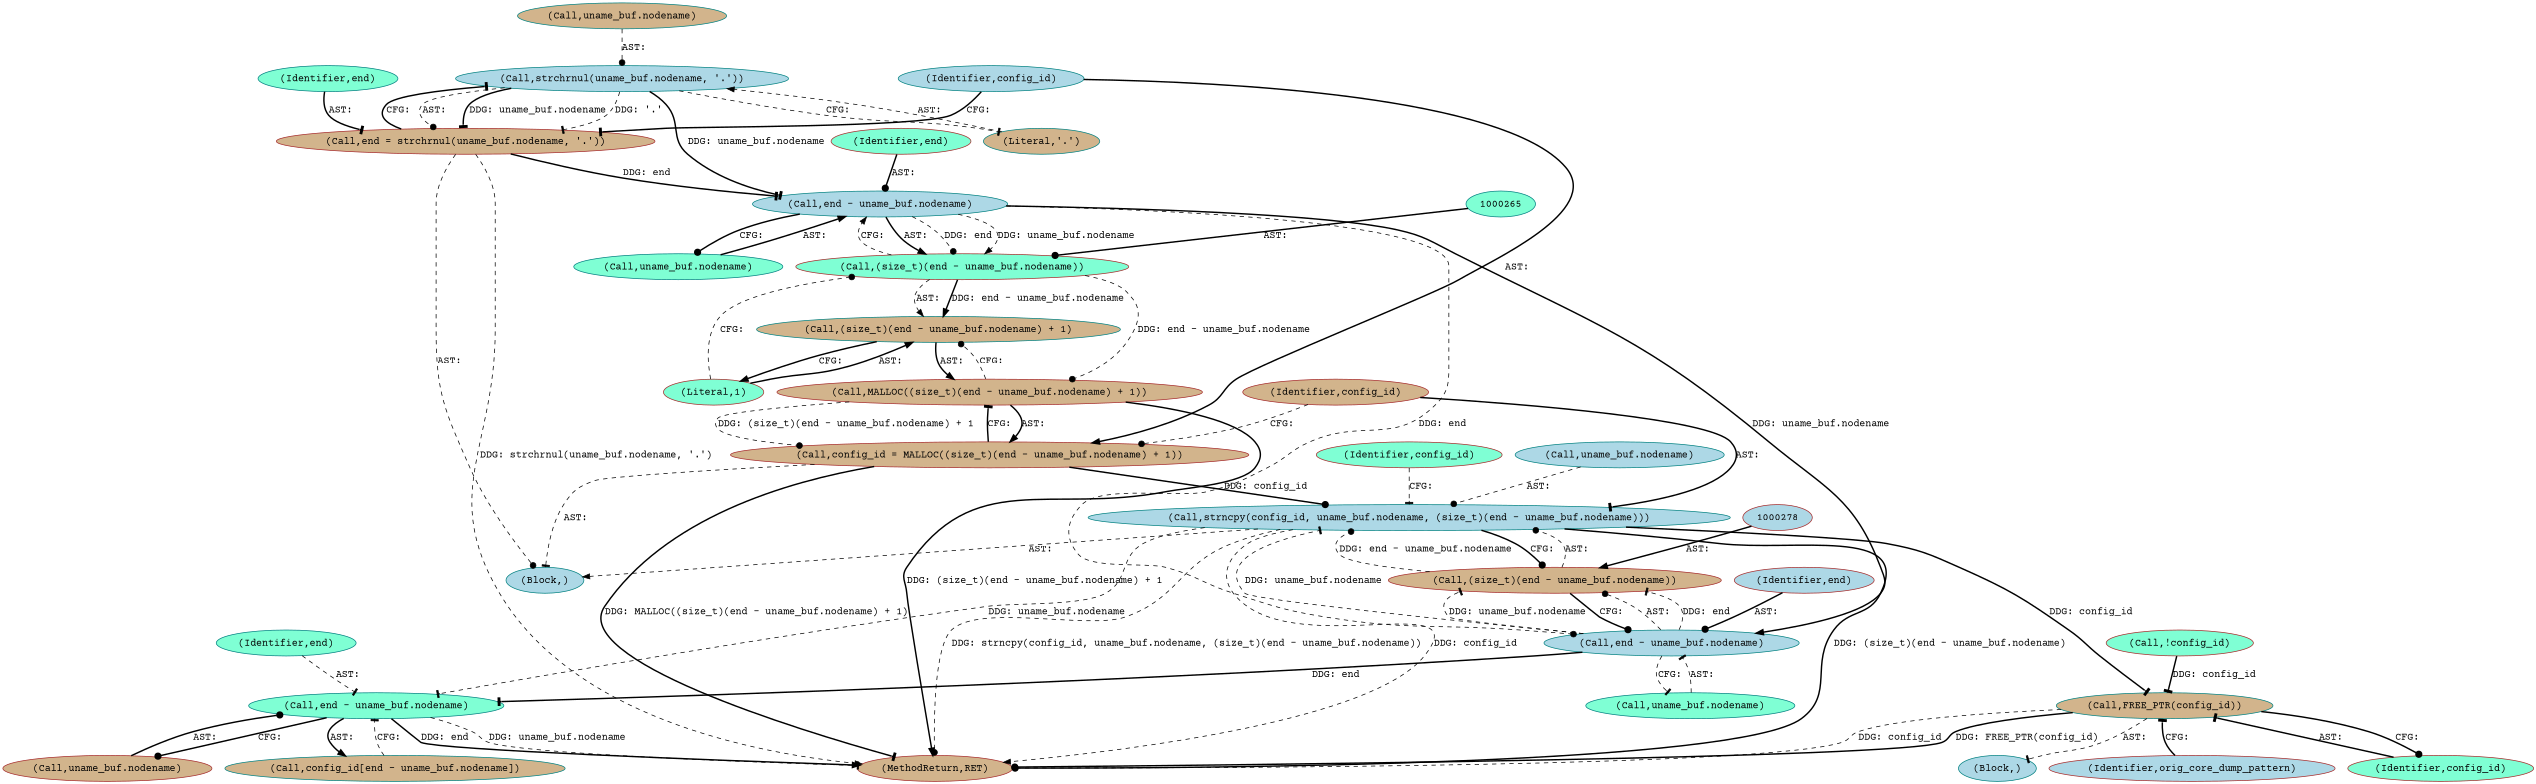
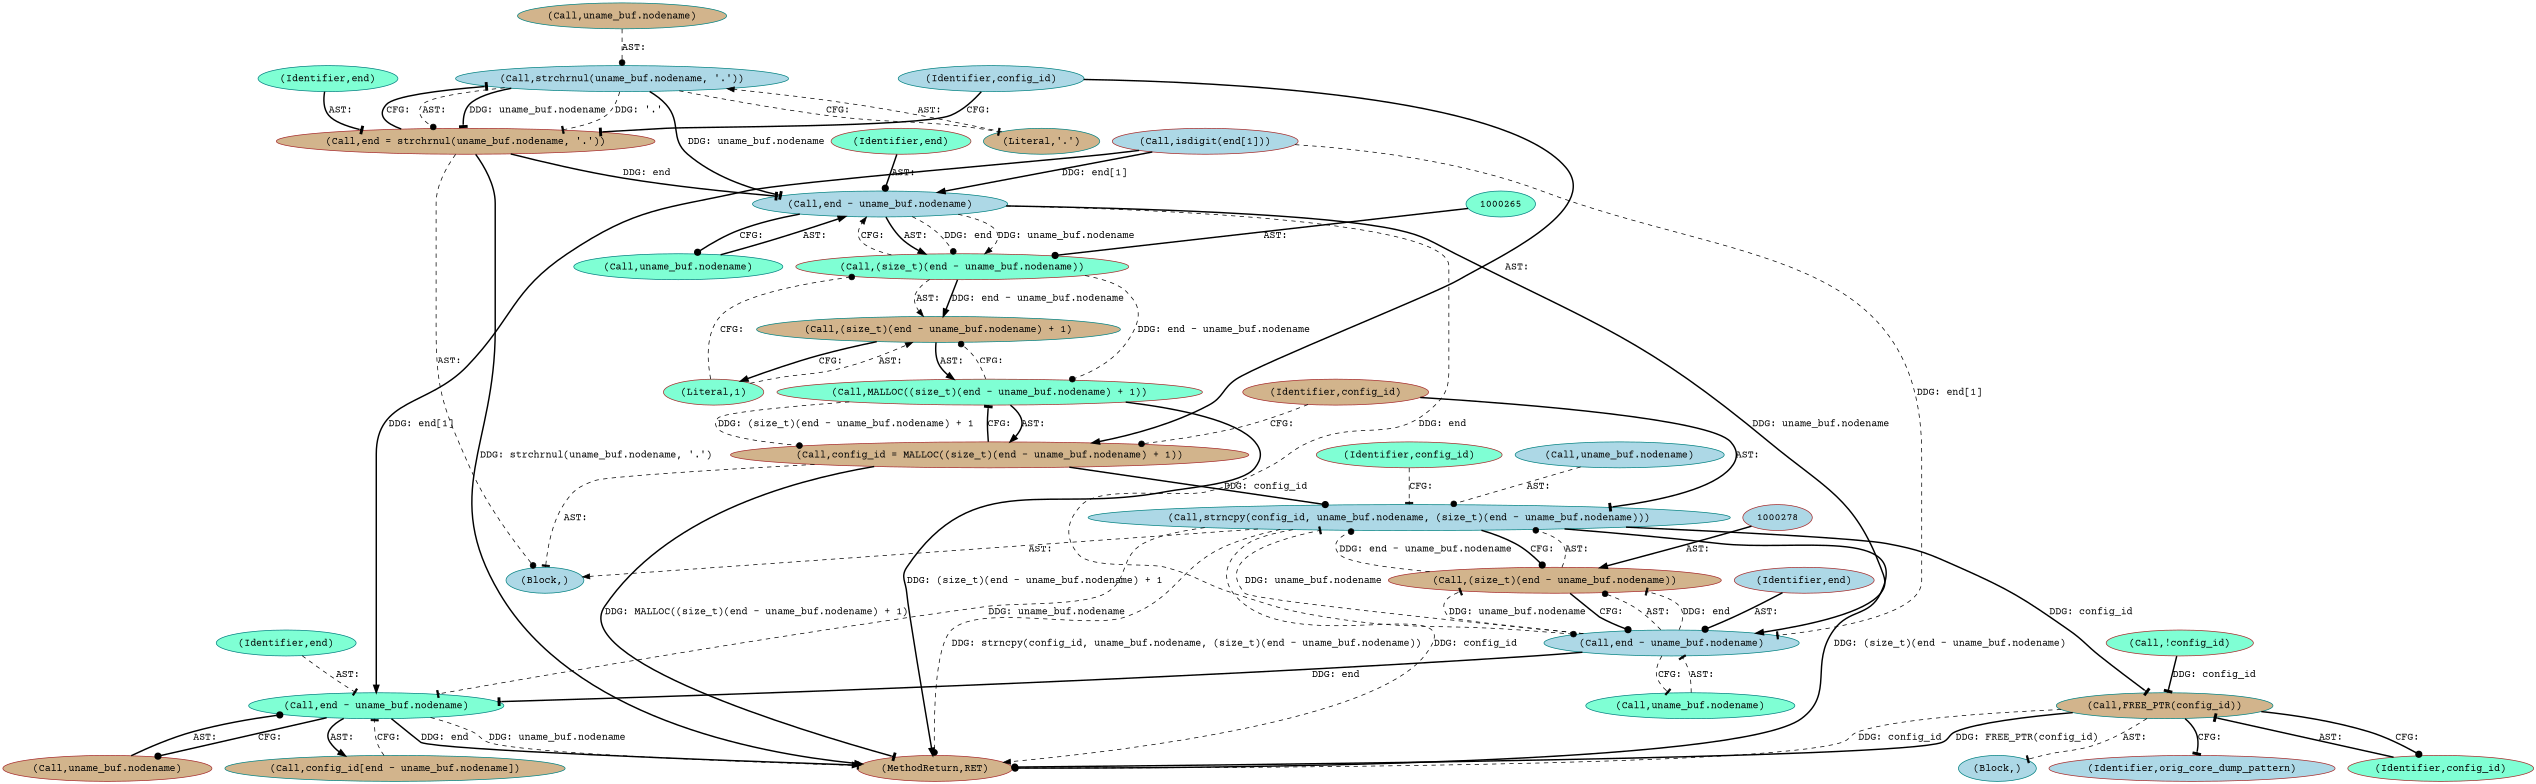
node "(Call,isdigit(end[1]))": added
edge "(Literal,1)" -> "(Call,(size_t)(end - uname_buf.nodename) + 1)": style bold -> dashed
node "(Call,MALLOC((size_t)(end - uname_buf.nodename) + 1))": fillcolor tan -> aquamarine
edge "(Call,end = strchrnul(uname_buf.nodename, '.'))" -> "(MethodReturn,RET)": style dashed -> bold
edge "(Identifier,orig_core_dump_pattern)" -> "(Call,FREE_PTR(config_id))": reversed
